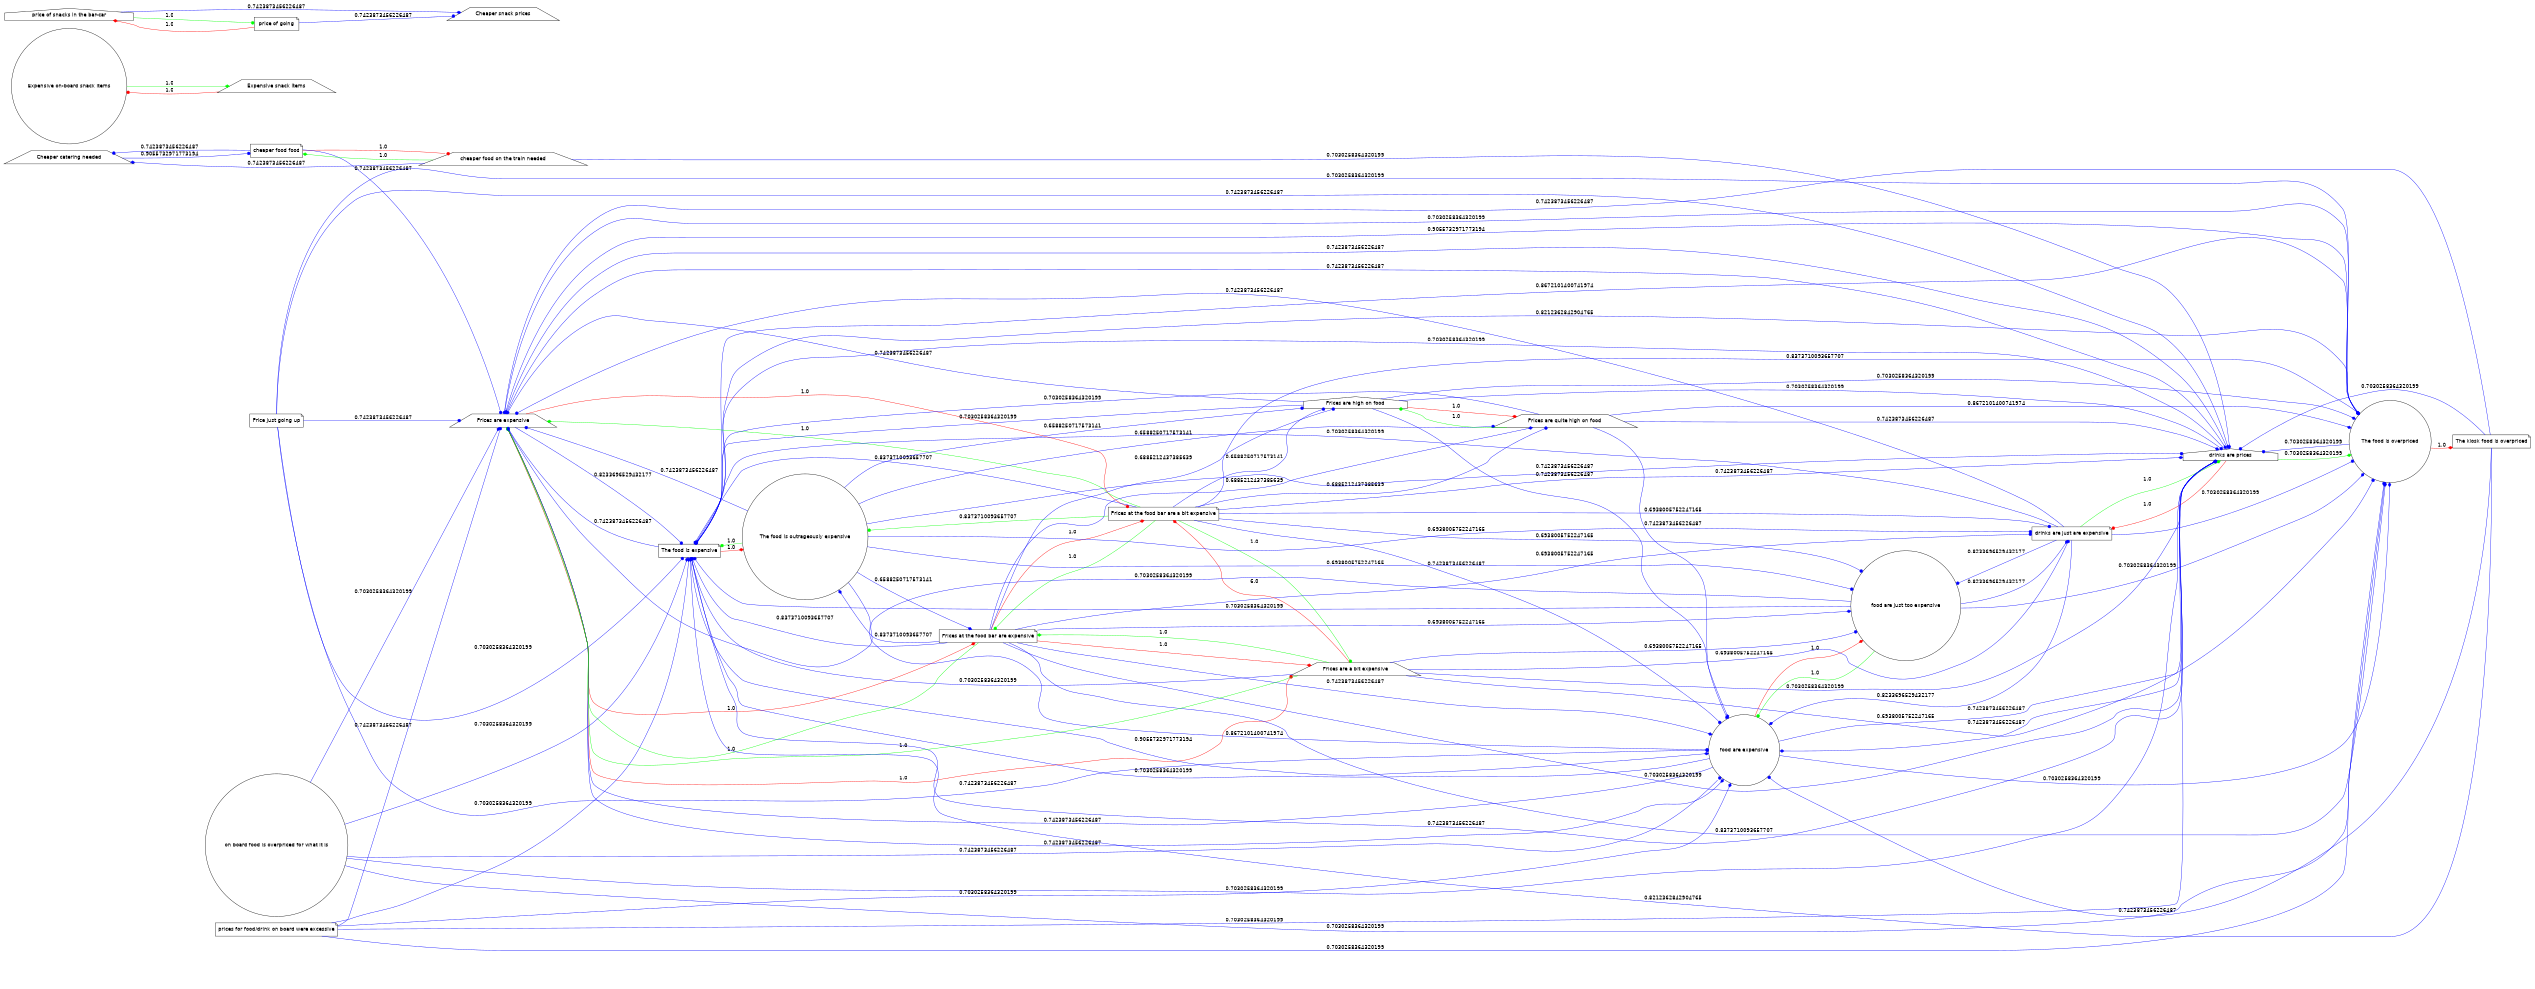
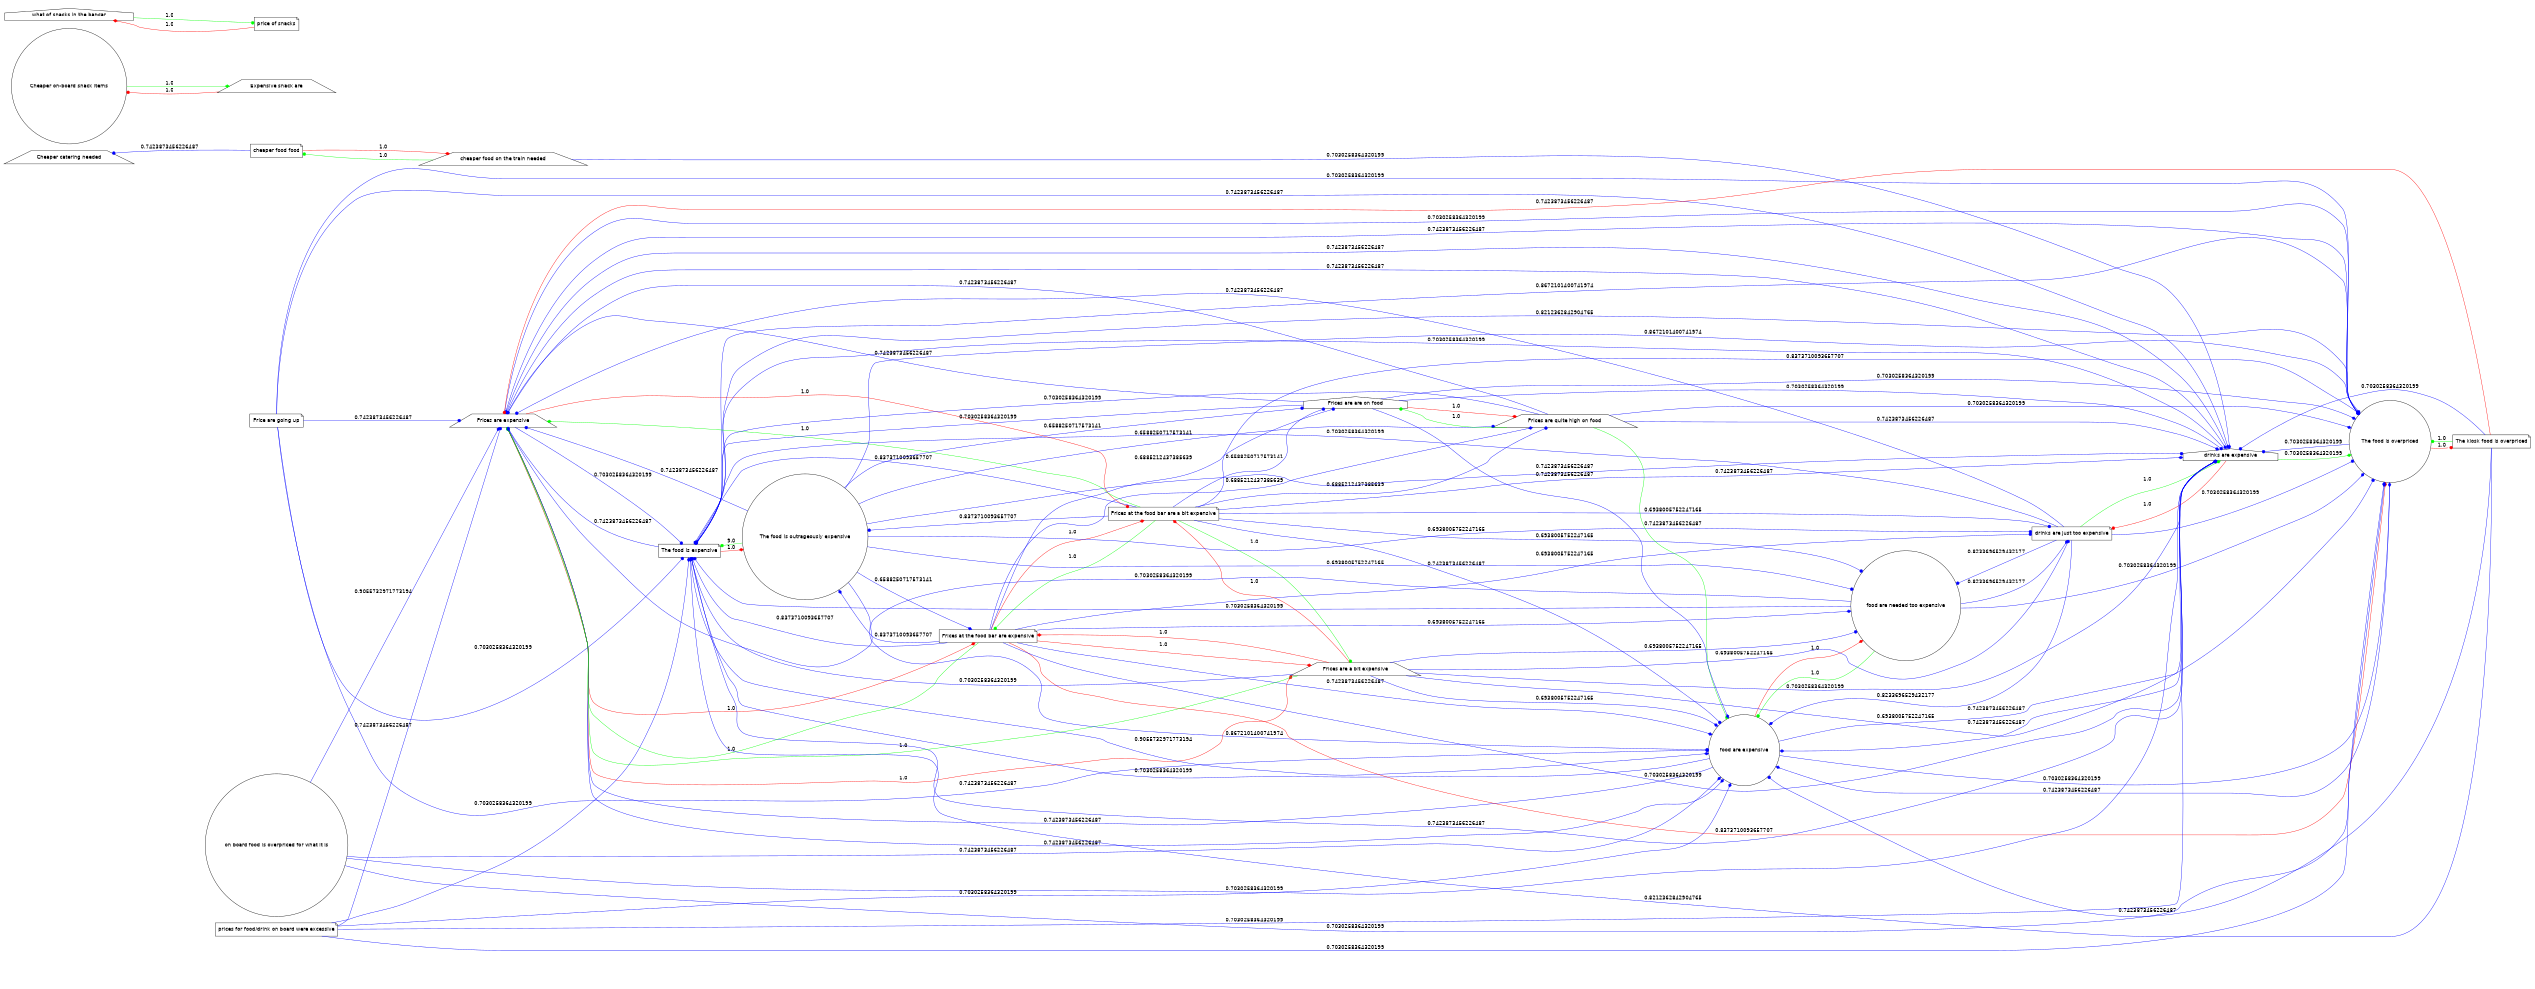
node "Cheaper snack prices": removed
node "price of snacks in the bar-car": label "price of snacks in the bar-car" -> "what of snacks in the bar-car"
node "price of going": label "price of going" -> "price of snacks"
node "Expensive on-board snack items": label "Expensive on-board snack items" -> "Cheaper on-board snack items"
node "Expensive snack items": label "Expensive snack items" -> "Expensive snack are"
edge "cheaper food food" -> "cheaper food on the train needed": arrowhead dot -> diamond
edge "Cheaper catering needed" -> "cheaper food food": removed, label "0.9055732971773194"
edge "cheaper food on the train needed" -> "cheaper food food": arrowhead diamond -> dot
edge "cheaper food on the train needed" -> "Cheaper catering needed": removed, label "0.7423873456226487"
edge "The kiosk food is overpriced" -> "Prices are expensive": color blue -> red
edge "The food is overpriced" -> "Prices are expensive": label "0.9055732971773194" -> "0.7423873456226487"
edge "cheaper food food" -> "Prices are expensive": now "Prices are quite high on food" -> "Prices are expensive"
edge "The food Is outrageously expensive" -> "The food is overpriced": added, label "0.8672101400741974"
node "Prices are high on food": label "Prices are high on food" -> "Prices are are on food"
edge "Prices are quite high on food" -> "The food is overpriced": label "0.8672101400741974" -> "0.7030258364320199"
node "Price just going up": label "Price just going up" -> "Price are going up"
edge "The kiosk food is overpriced" -> "The food is overpriced": added, label "1.0"
edge "The food is overpriced" -> "The kiosk food is overpriced": arrowhead diamond -> dot
node "drinks are prices": label "drinks are prices" -> "drinks are expensive"
edge "Prices are expensive" -> "The food Is expensive": label "0.8233696529432177" -> "0.7030258364320199"
edge "Prices at the food bar are a bit expensive" -> "The food Is outrageously expensive": color green -> blue
node "drinks are just are expensive": label "drinks are just are expensive" -> "drinks are just too expensive"
edge "The food Is outrageously expensive" -> "The food Is expensive": label "1.0" -> "9.0"
edge "Prices are quite high on food" -> "food are expensive": color blue -> green
edge "Prices are a bit expensive" -> "Prices at the food bar are a bit expensive": label "6.0" -> "1.0"
edge "on board food is overpriced for what it is" -> "Prices are expensive": label "0.7030258364320199" -> "0.9055732971773194"
node "food are just too expensive": label "food are just too expensive" -> "food are needed too expensive"
edge "Prices are a bit expensive" -> "Prices at the food bar are expensive": color green -> red
edge "Prices are a bit expensive" -> "food are expensive": added, label "0.6938005752247165"
edge "on board food is overpriced for what it is" -> "The food Is expensive": removed, label "0.7030258364320199"
edge "Prices are expensive" -> "Prices are a bit expensive": arrowhead dot -> diamond
edge "The food is overpriced" -> "food are expensive": added, label "0.7423873456226487"
edge "Prices at the food bar are expensive" -> "The food is overpriced": color blue -> red
edge "on board food is overpriced for what it is" -> "food are expensive": arrowhead dot -> diamond
edge "prices for food/drink on board were excessive" -> "The food is overpriced": arrowhead dot -> diamond
